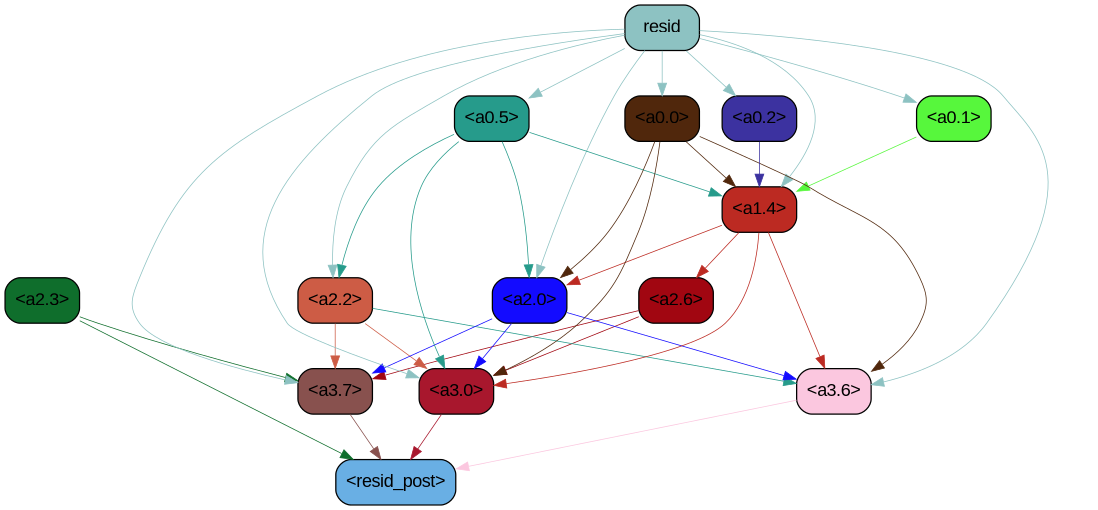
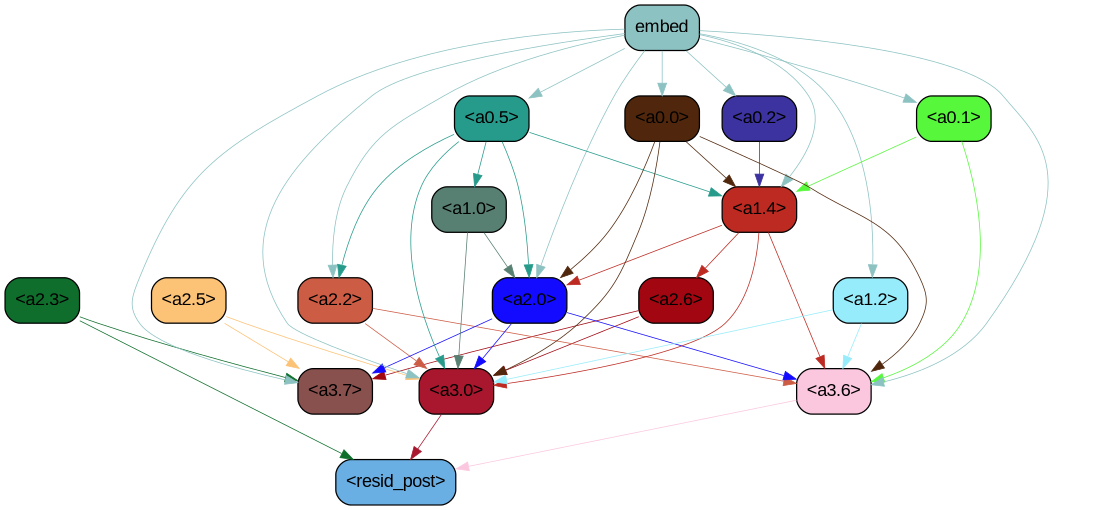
node "resid": label "resid" -> "embed"
node "<a1.0>": added
edge "<a0.1>" -> "<a3.6>": added
node "<a2.5>": added
node "<a1.2>": added
edge "<a2.2>" -> "<a3.7>": removed
edge "<a2.2>" -> "<a3.6>": color #269b8b -> #cd5c45
edge "<a3.7>" -> "<resid_post>": removed
